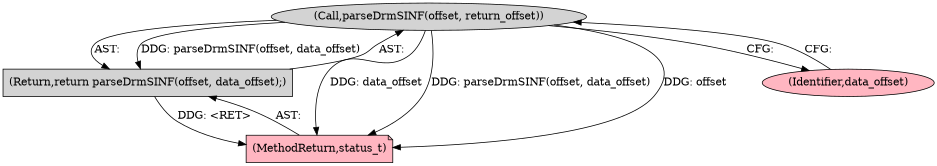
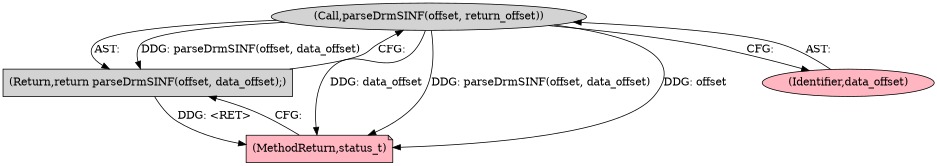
edge "(Return,return parseDrmSINF(offset, data_offset);)" -> "(Call,parseDrmSINF(offset, return_offset))": label "AST: " -> "CFG: "
edge "(Identifier,data_offset)" -> "(Call,parseDrmSINF(offset, return_offset))": label "CFG: " -> "AST: "
edge "(MethodReturn,status_t)" -> "(Return,return parseDrmSINF(offset, data_offset);)": label "AST: " -> "CFG: "
